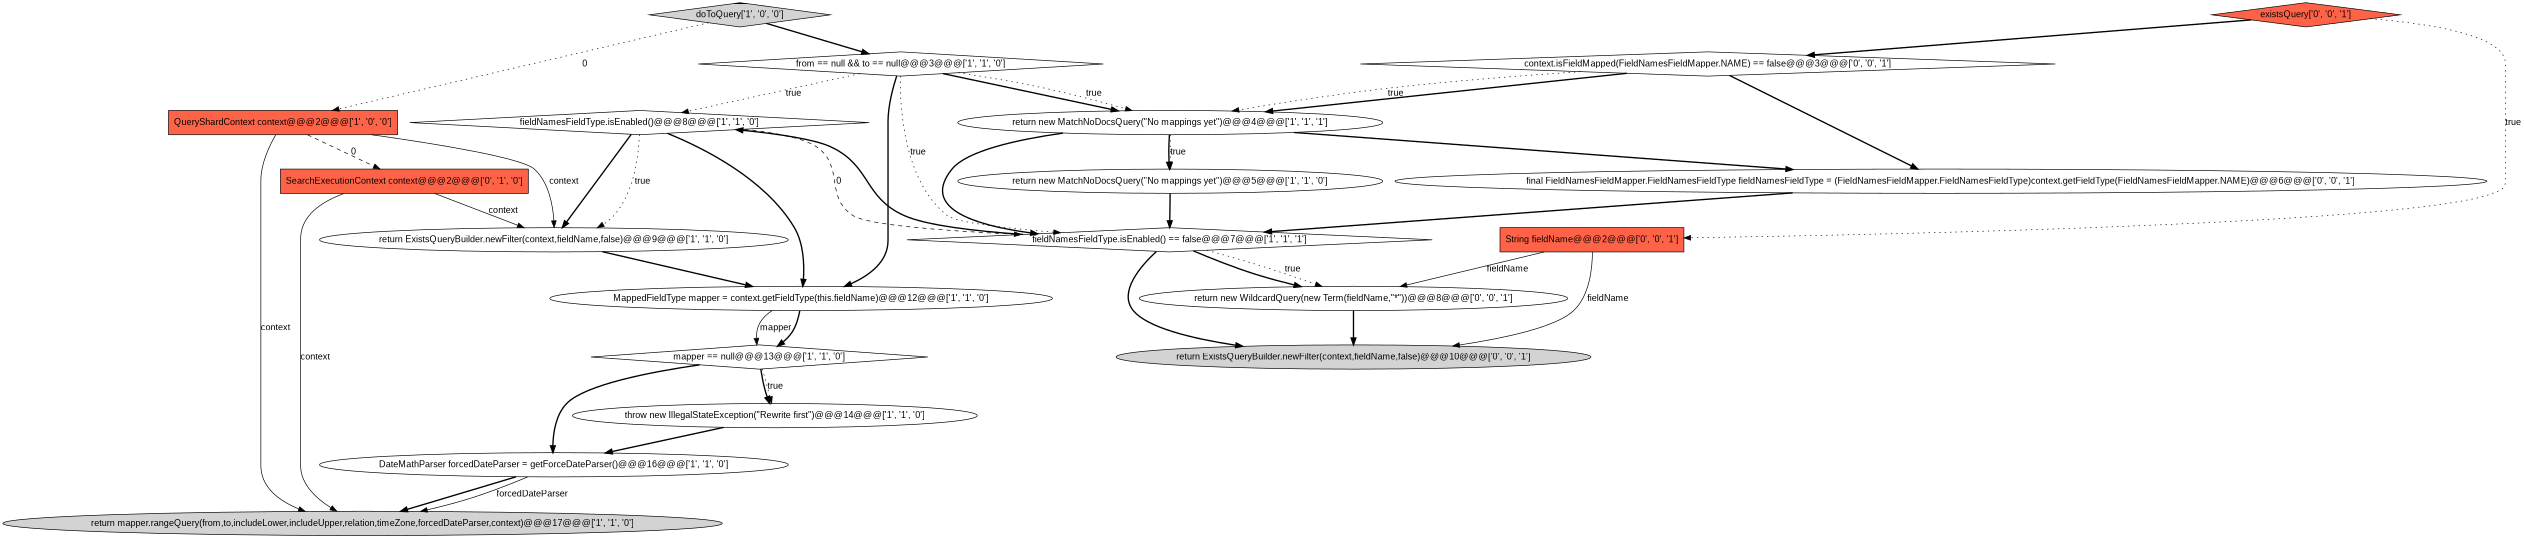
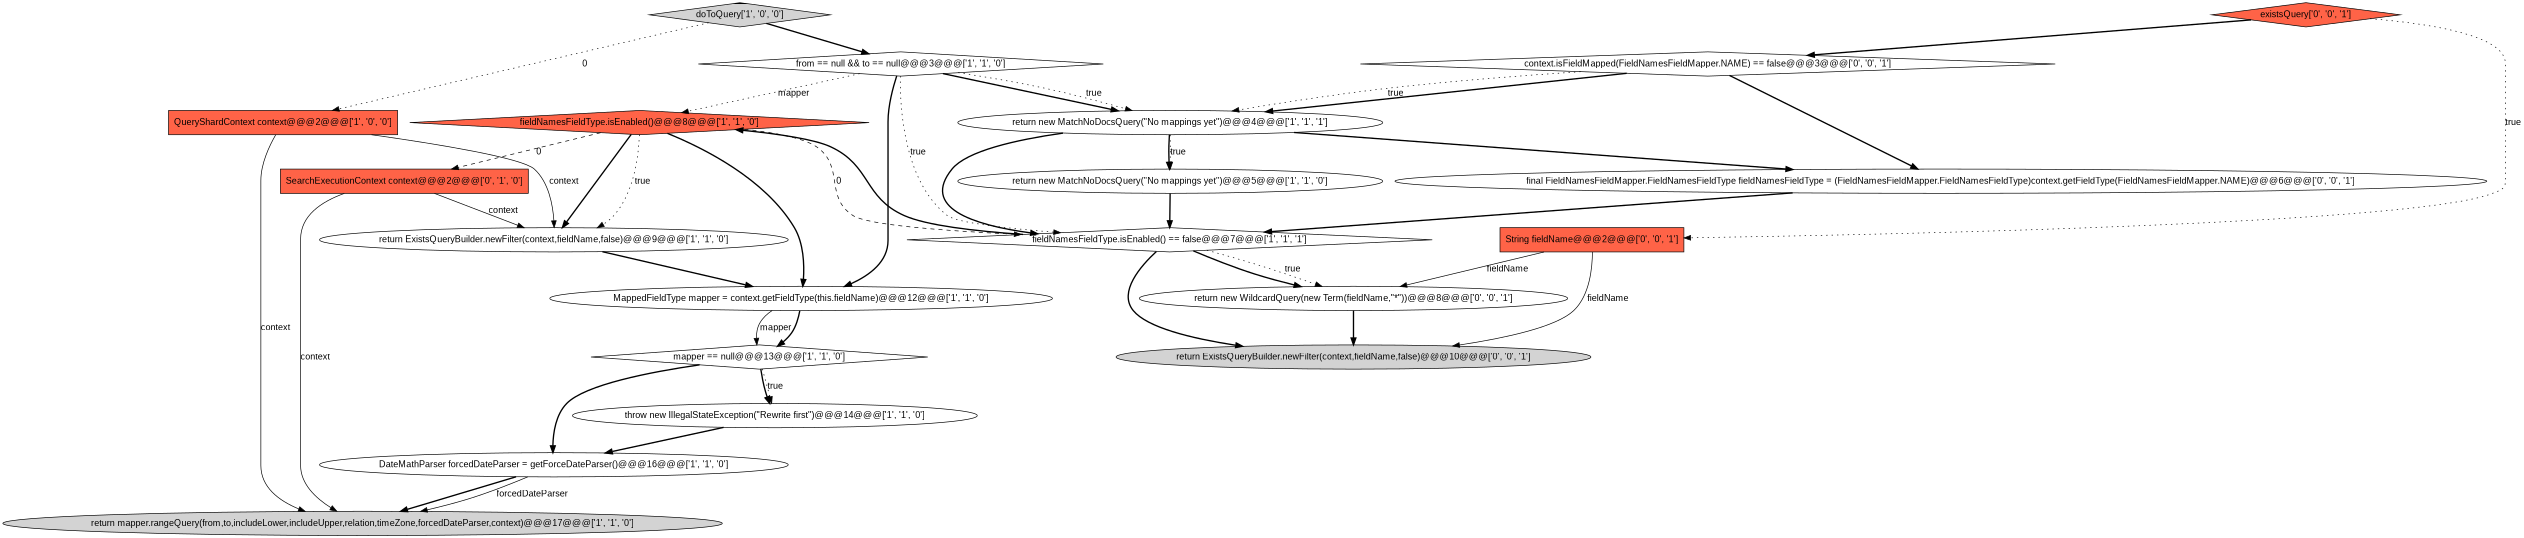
edge "from == null && to == null@@@3@@@['1', '1', '0']" -> "fieldNamesFieldType.isEnabled()@@@8@@@['1', '1', '0']": label "true" -> "mapper"
node "fieldNamesFieldType.isEnabled()@@@8@@@['1', '1', '0']": fillcolor white -> tomato
edge "QueryShardContext context@@@2@@@['1', '0', '0']" -> "SearchExecutionContext context@@@2@@@['0', '1', '0']": now "fieldNamesFieldType.isEnabled()@@@8@@@['1', '1', '0']" -> "SearchExecutionContext context@@@2@@@['0', '1', '0']"
